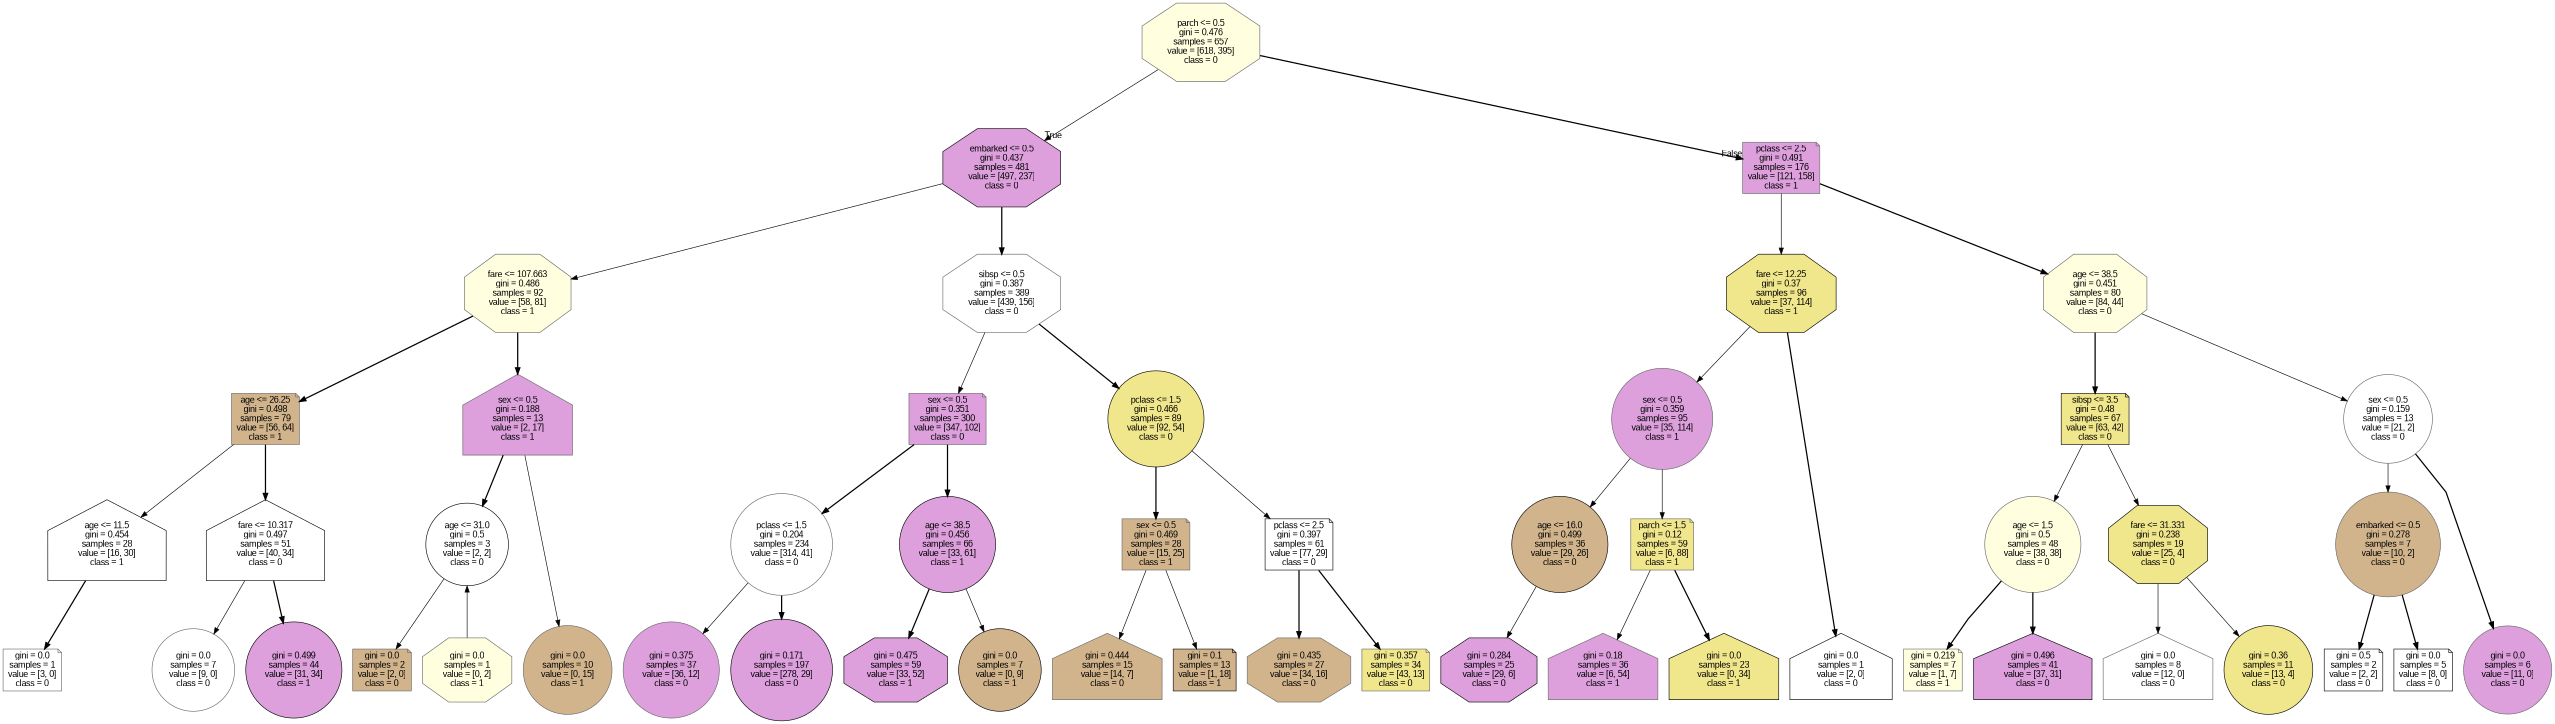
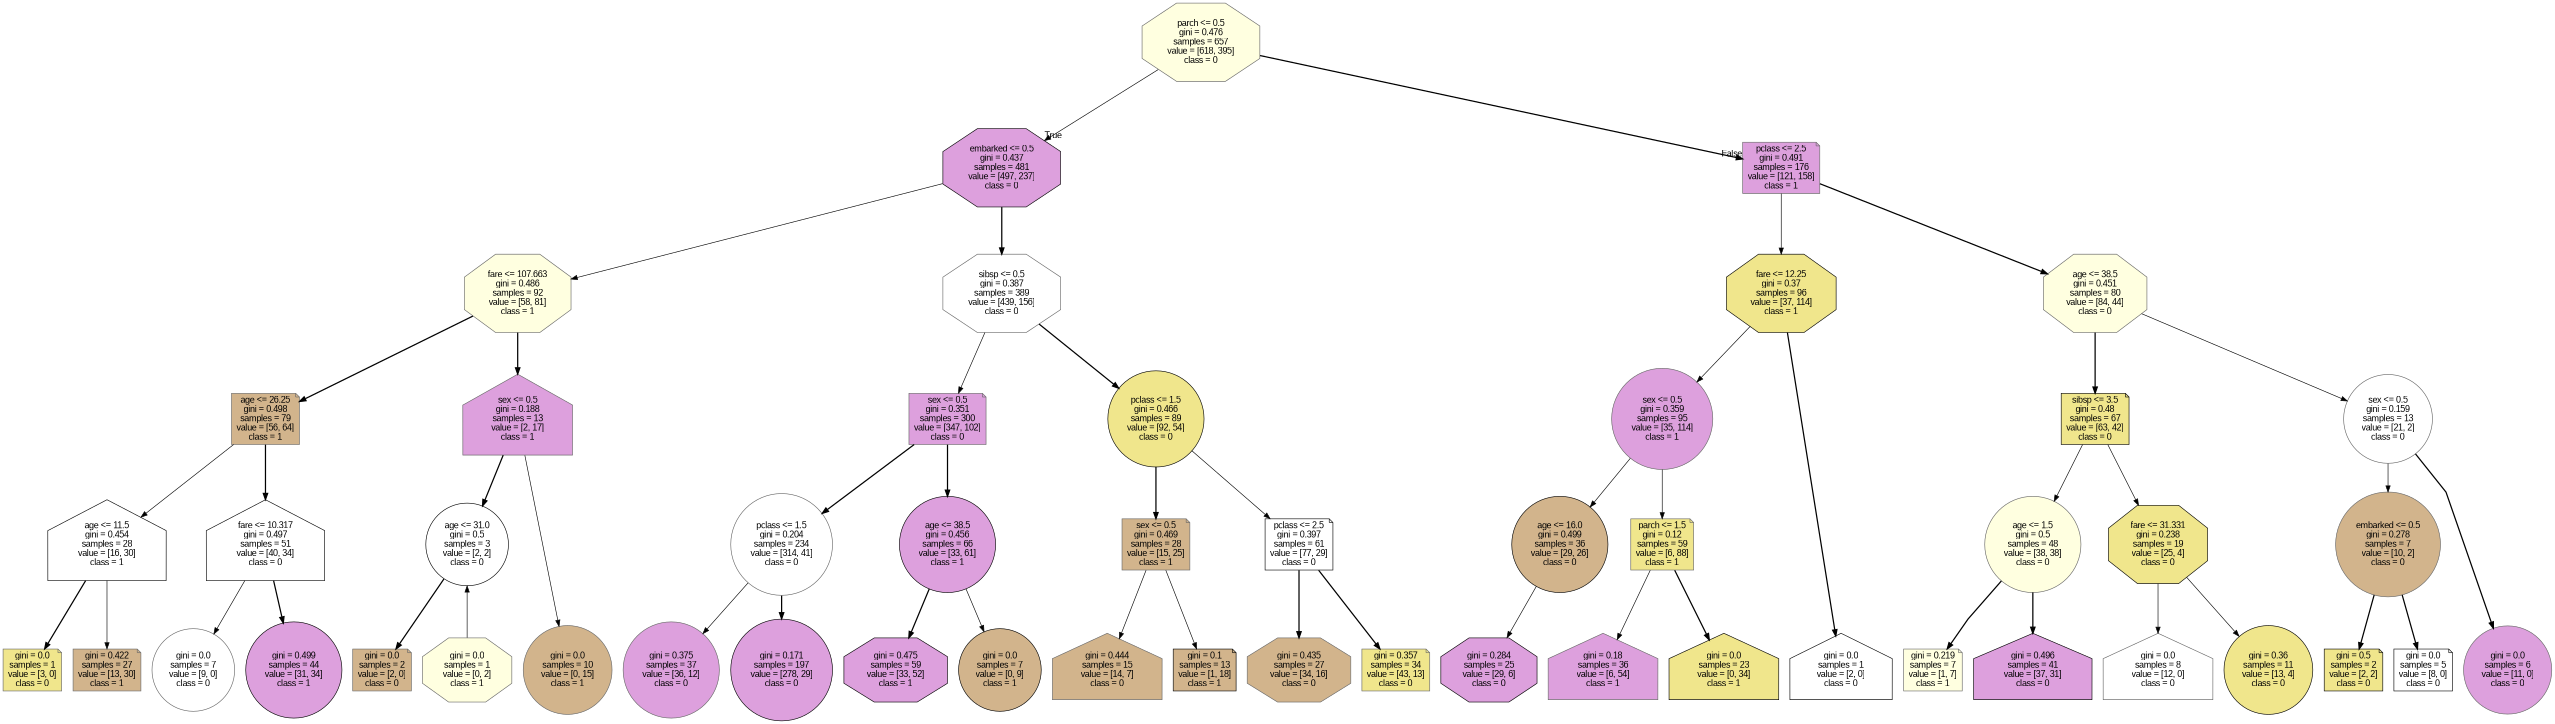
edge "age <= 31.0 gini = 0.5 samples = 3 value = [2, 2] class = 0" -> "gini = 0.0 samples = 2 value = [2, 0] class = 0": style solid -> bold
node "gini = 0.0 samples = 1 value = [3, 0] class = 0": fillcolor white -> khaki
node "gini = 0.422 samples = 27 value = [13, 30] class = 1": added
node "gini = 0.5 samples = 2 value = [2, 2] class = 0": fillcolor white -> khaki
